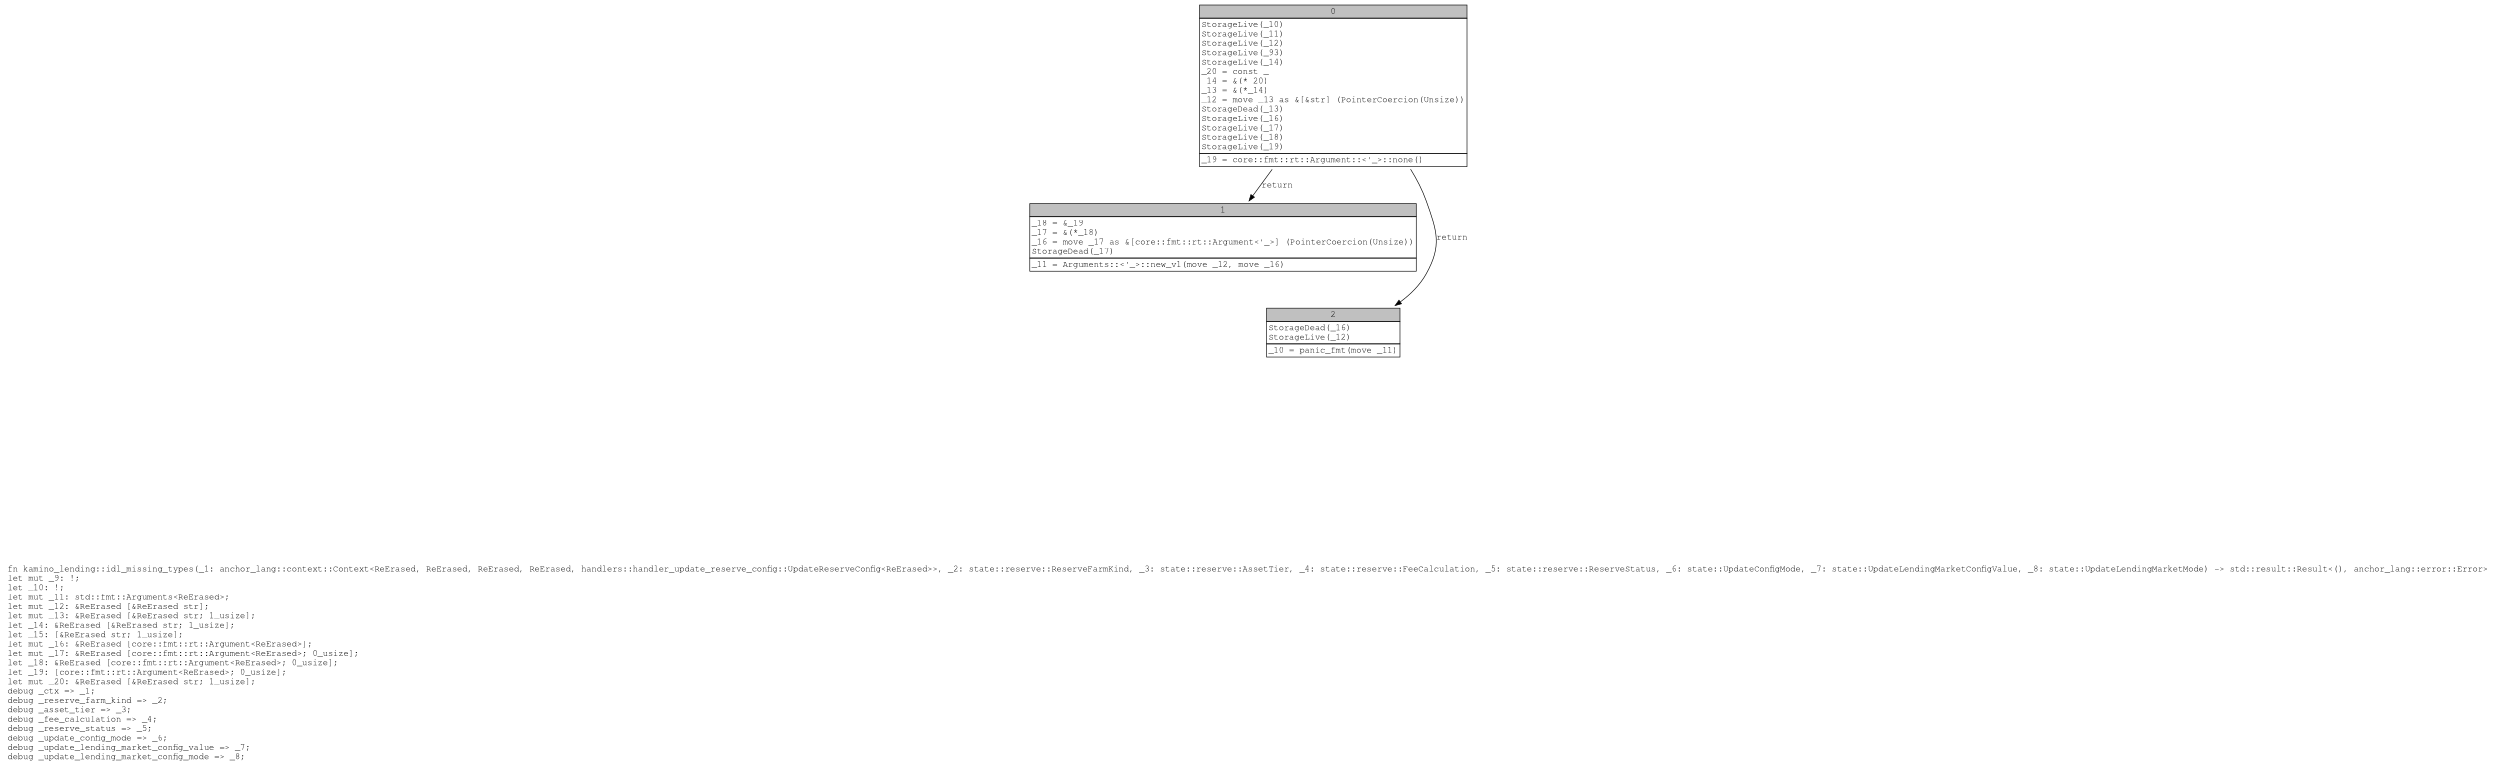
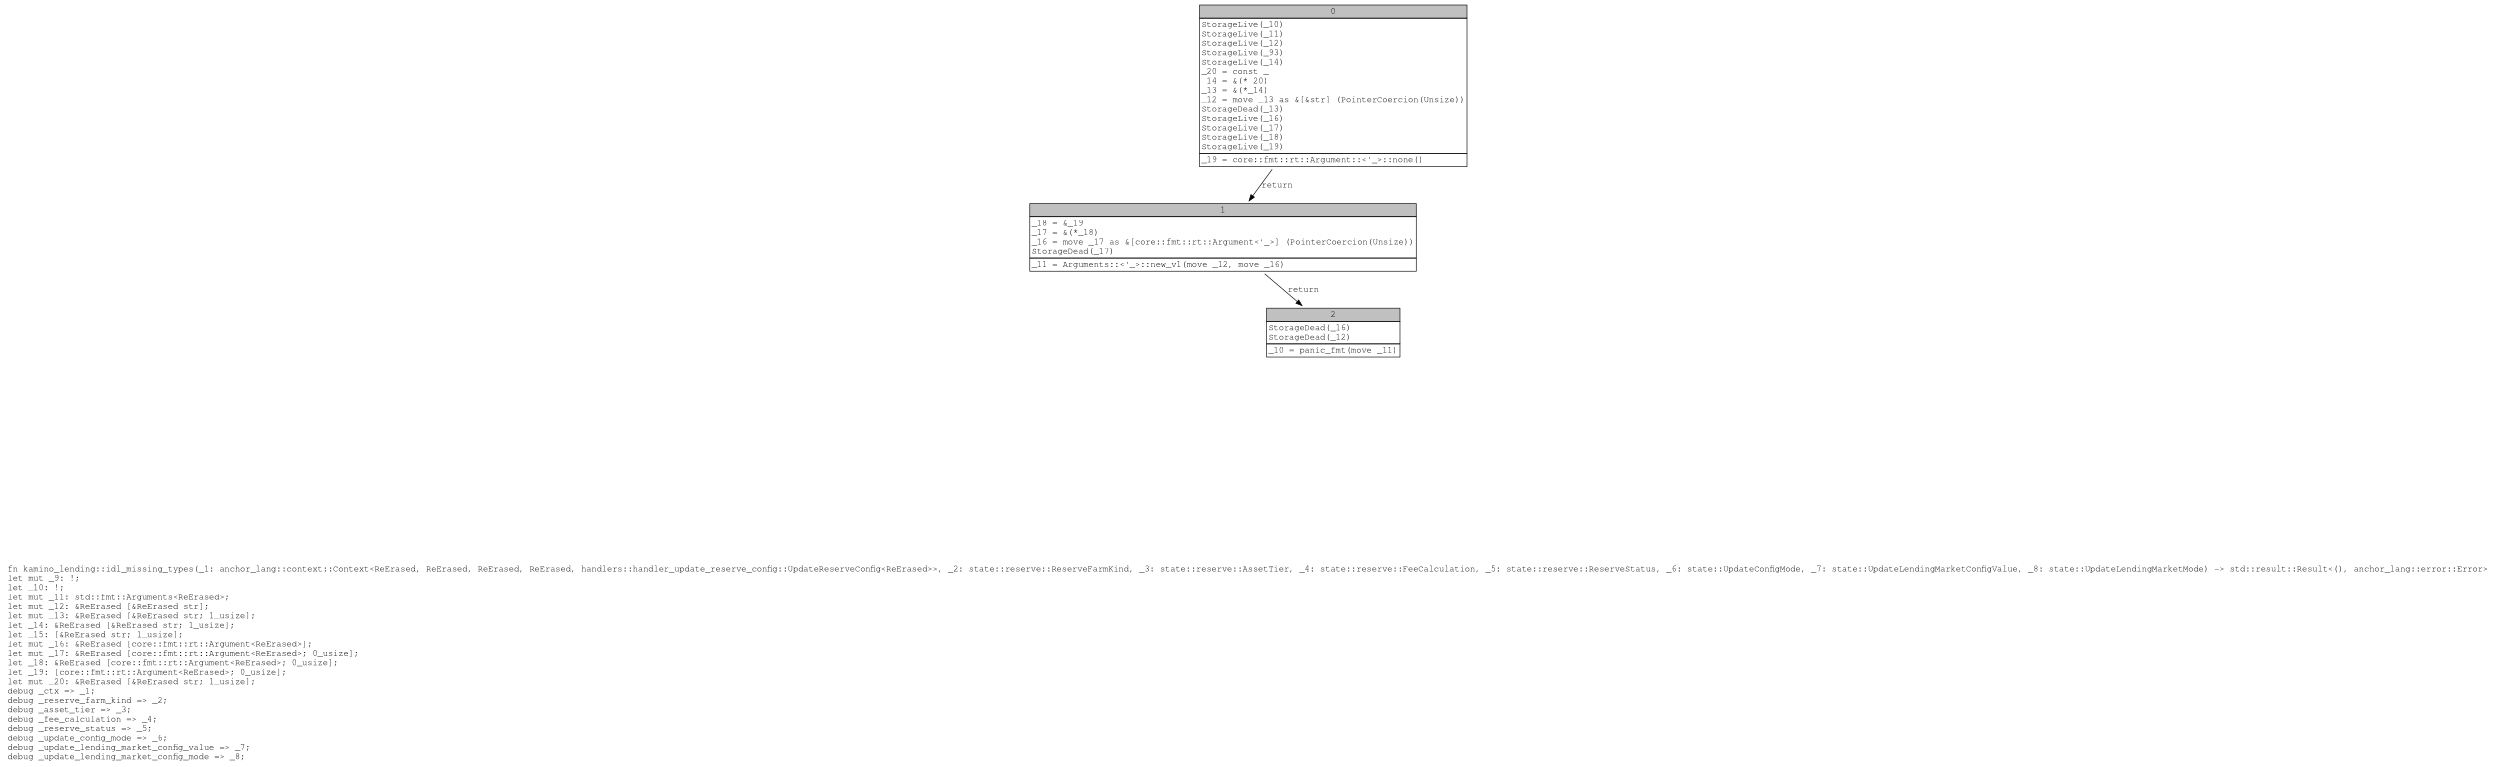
edge "0" -> "2": now "1" -> "2"
node "2": text "StorageLive(_12)" -> "StorageDead(_12)"
